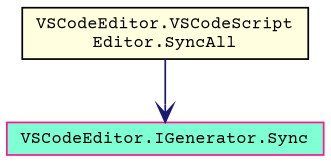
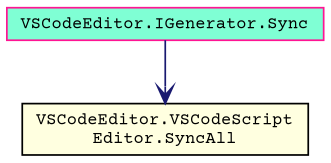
edge "VSCodeEditor.VSCodeScript Editor.SyncAll" -> "VSCodeEditor.IGenerator.Sync": reversed
